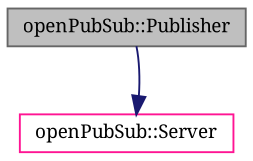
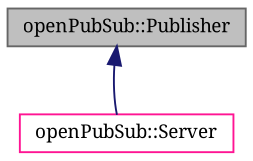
edge "openPubSub::Publisher" -> "openPubSub::Server": reversed
